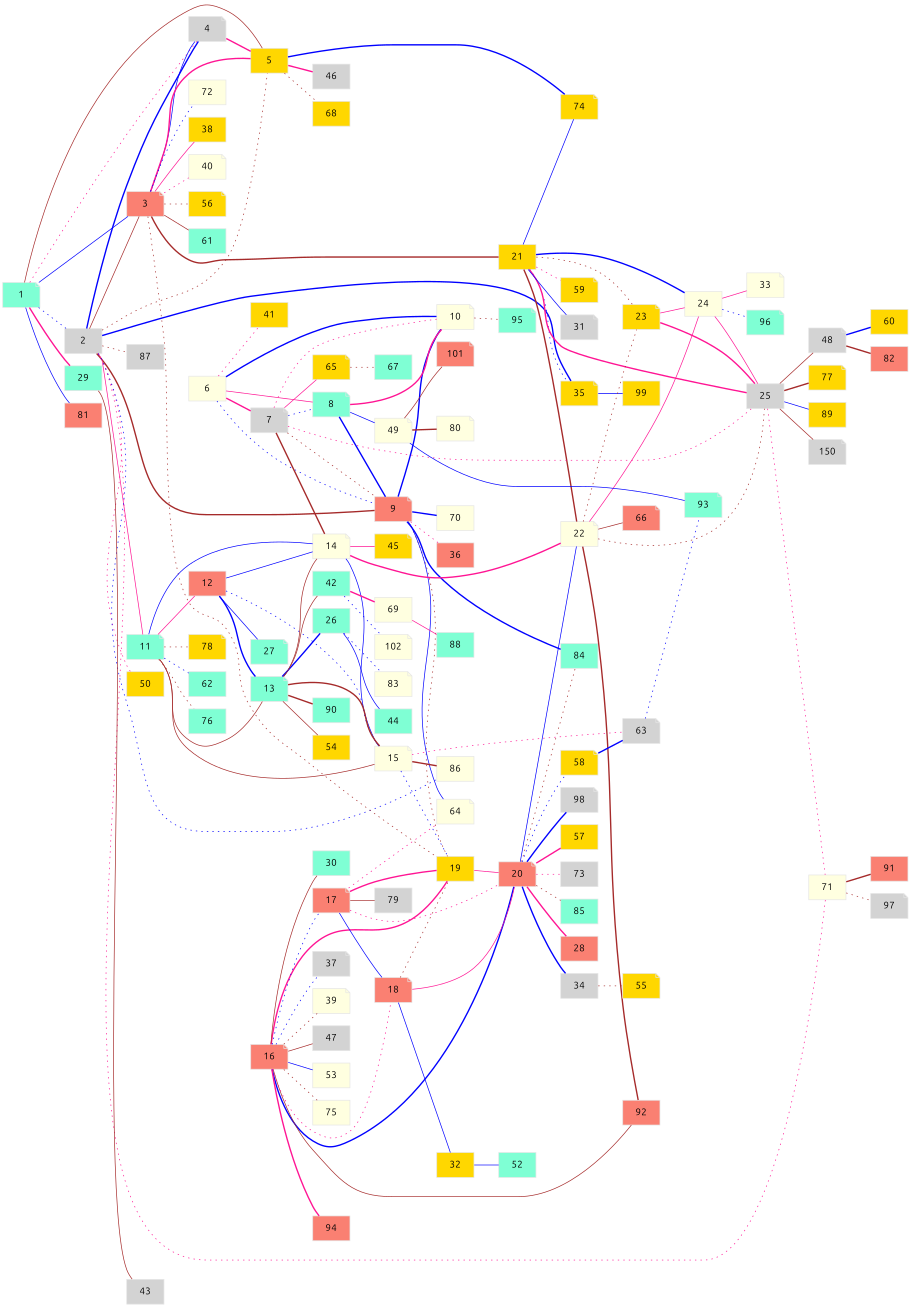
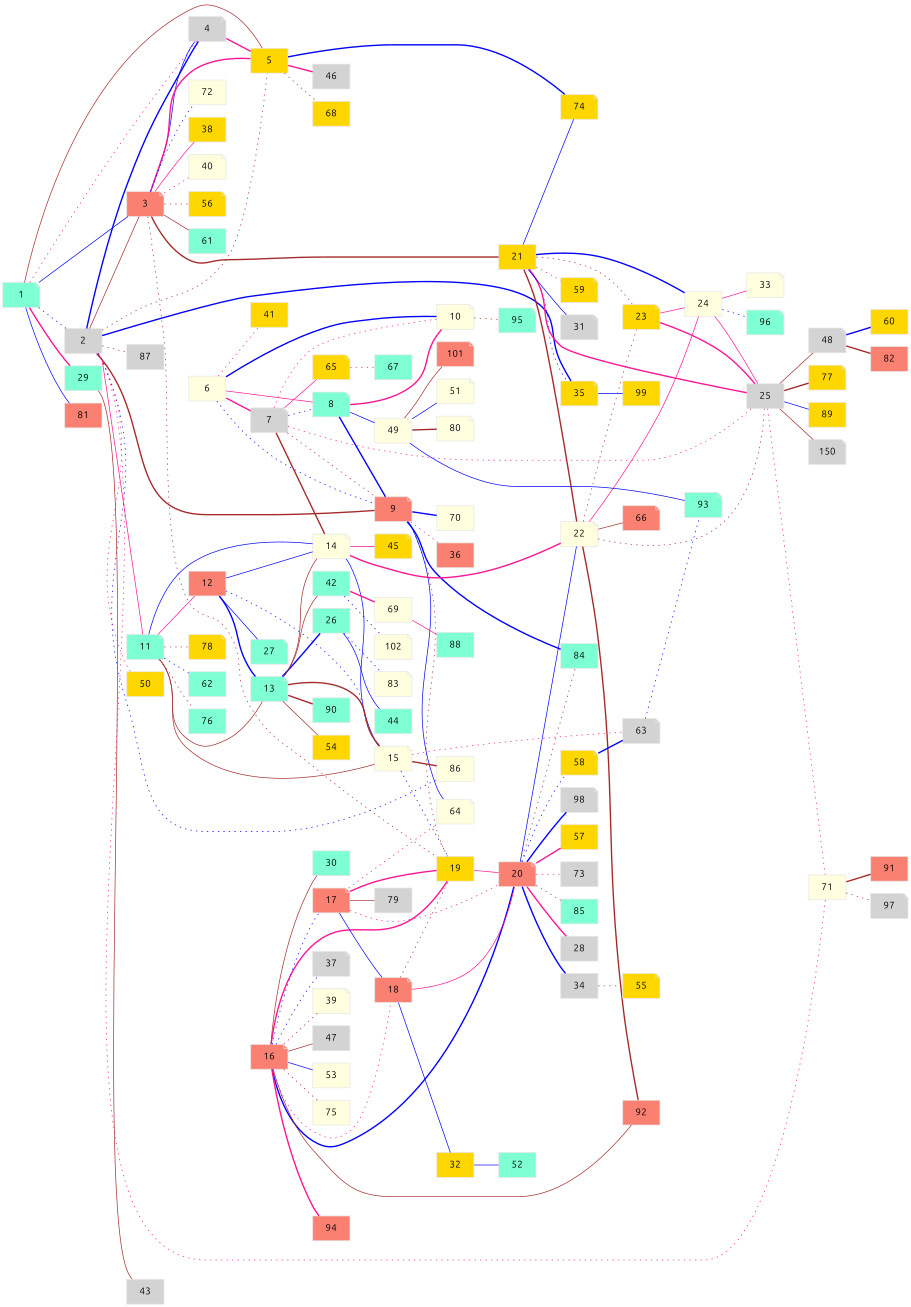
node "51": added
edge "10" -- "9": removed
node "28": fillcolor salmon -> lightgrey
